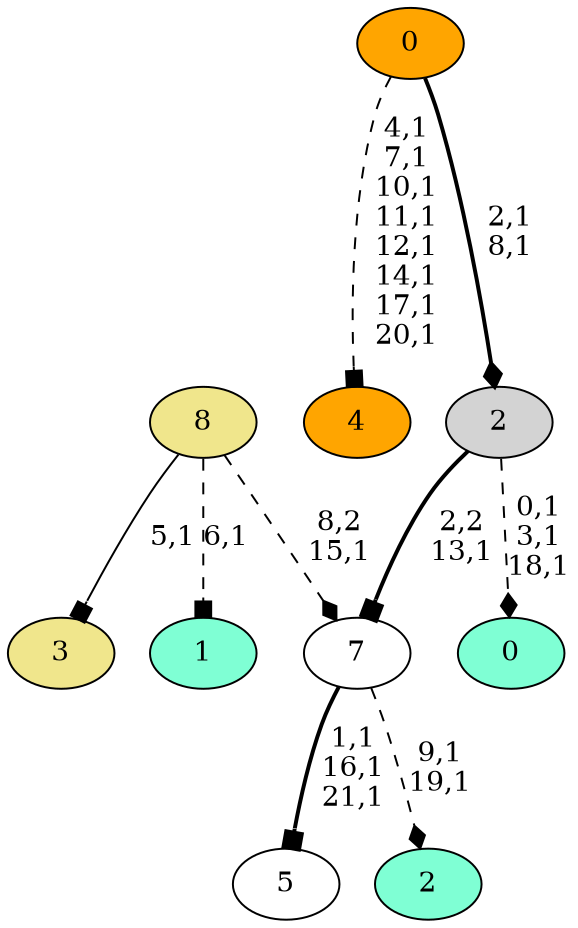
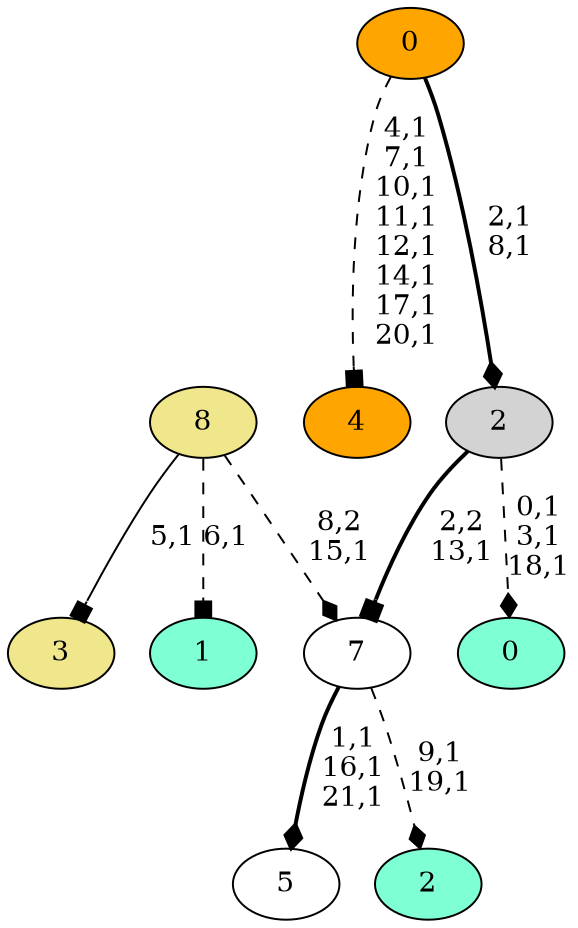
edge "7" -> "5": arrowhead box -> diamond
